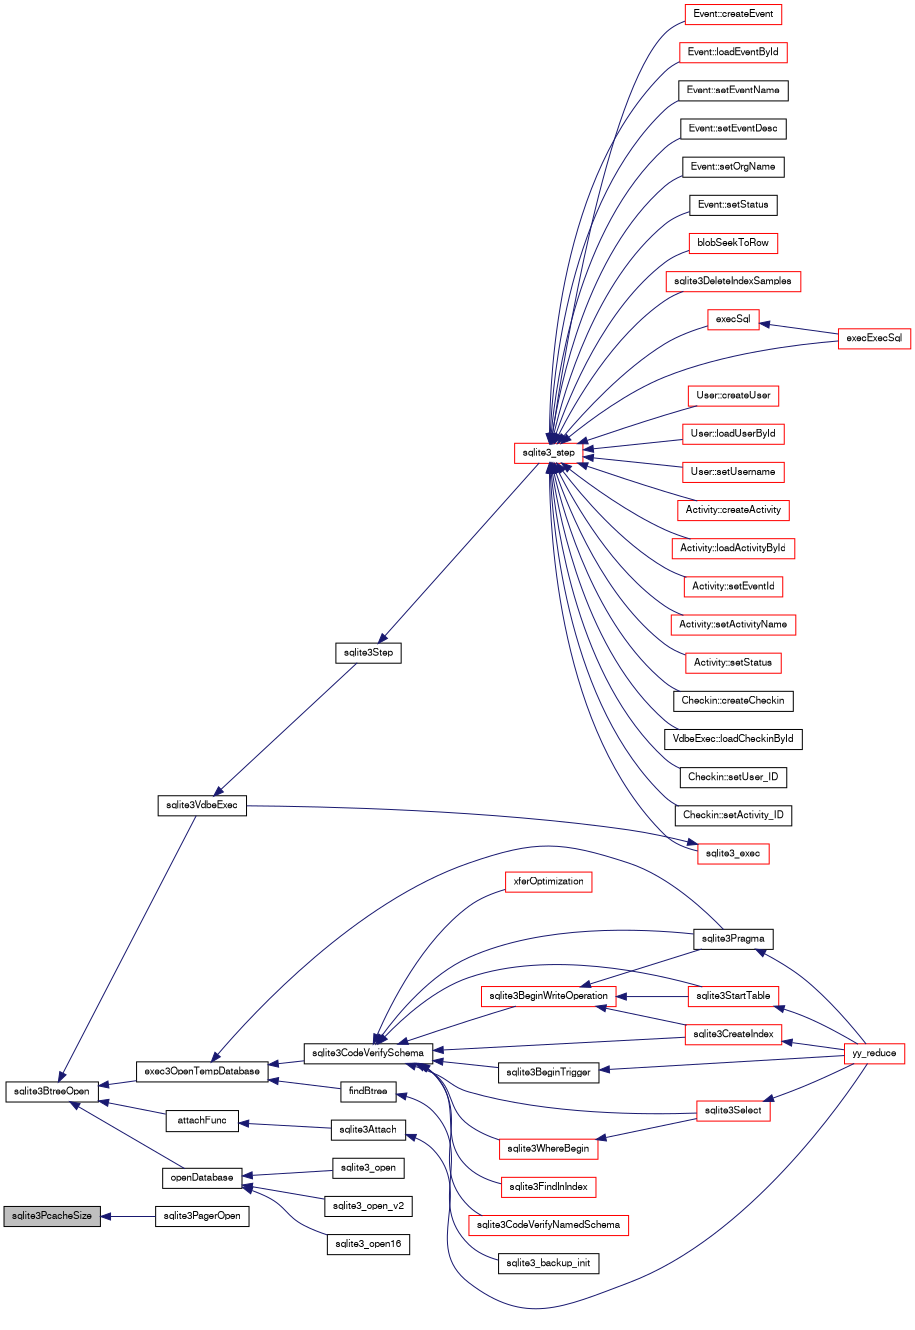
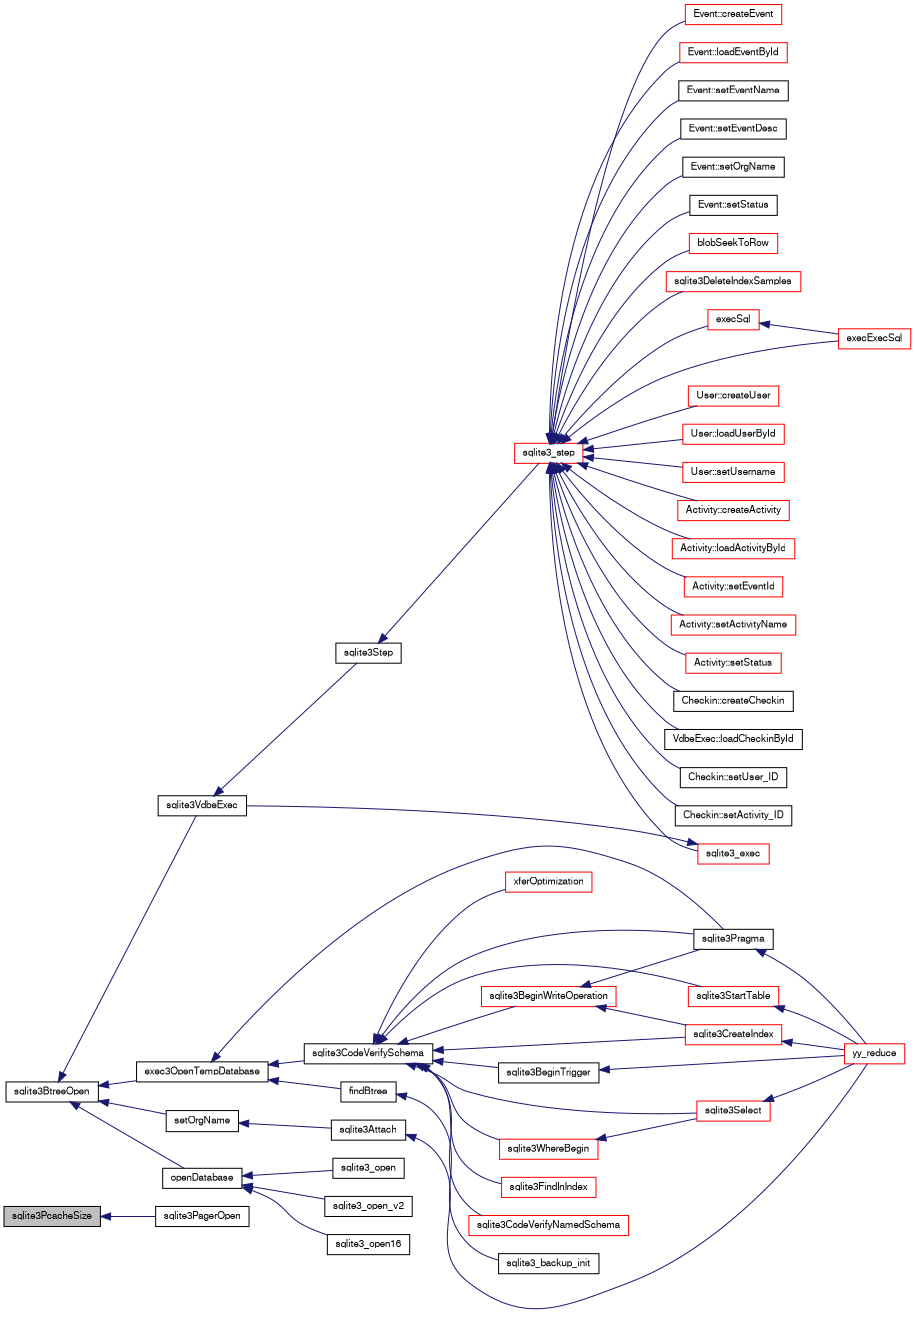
edge "sqlite3StartTable" -> "sqlite3BeginWriteOperation": removed
node "attachFunc": label "attachFunc" -> "setOrgName"
